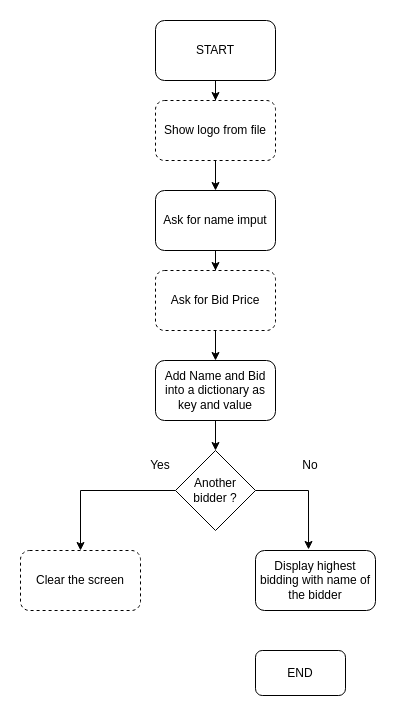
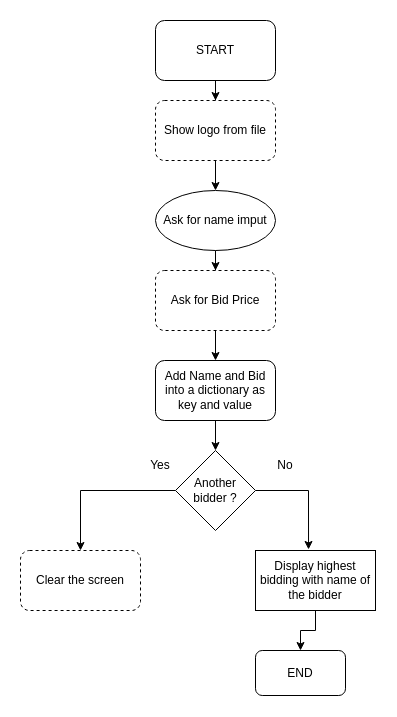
node "Ask for name imput": shape rounded rectangle -> ellipse
node "No": moved (311, 466) -> (286, 466)
node "Display highest bidding with name of the bidder": shape rounded rectangle -> rectangle
edge "Display highest bidding with name of the bidder" -> "END": added
